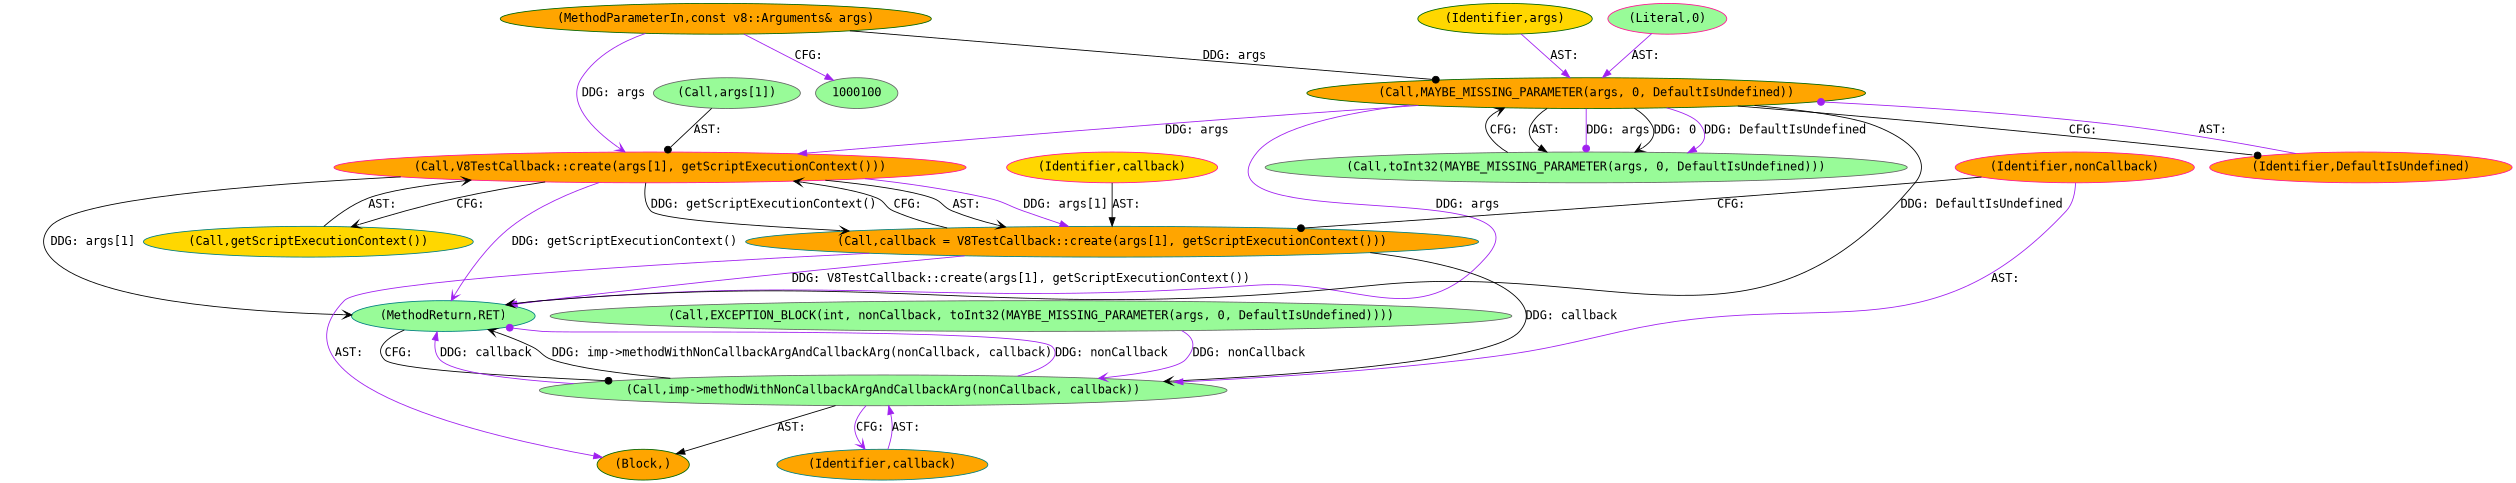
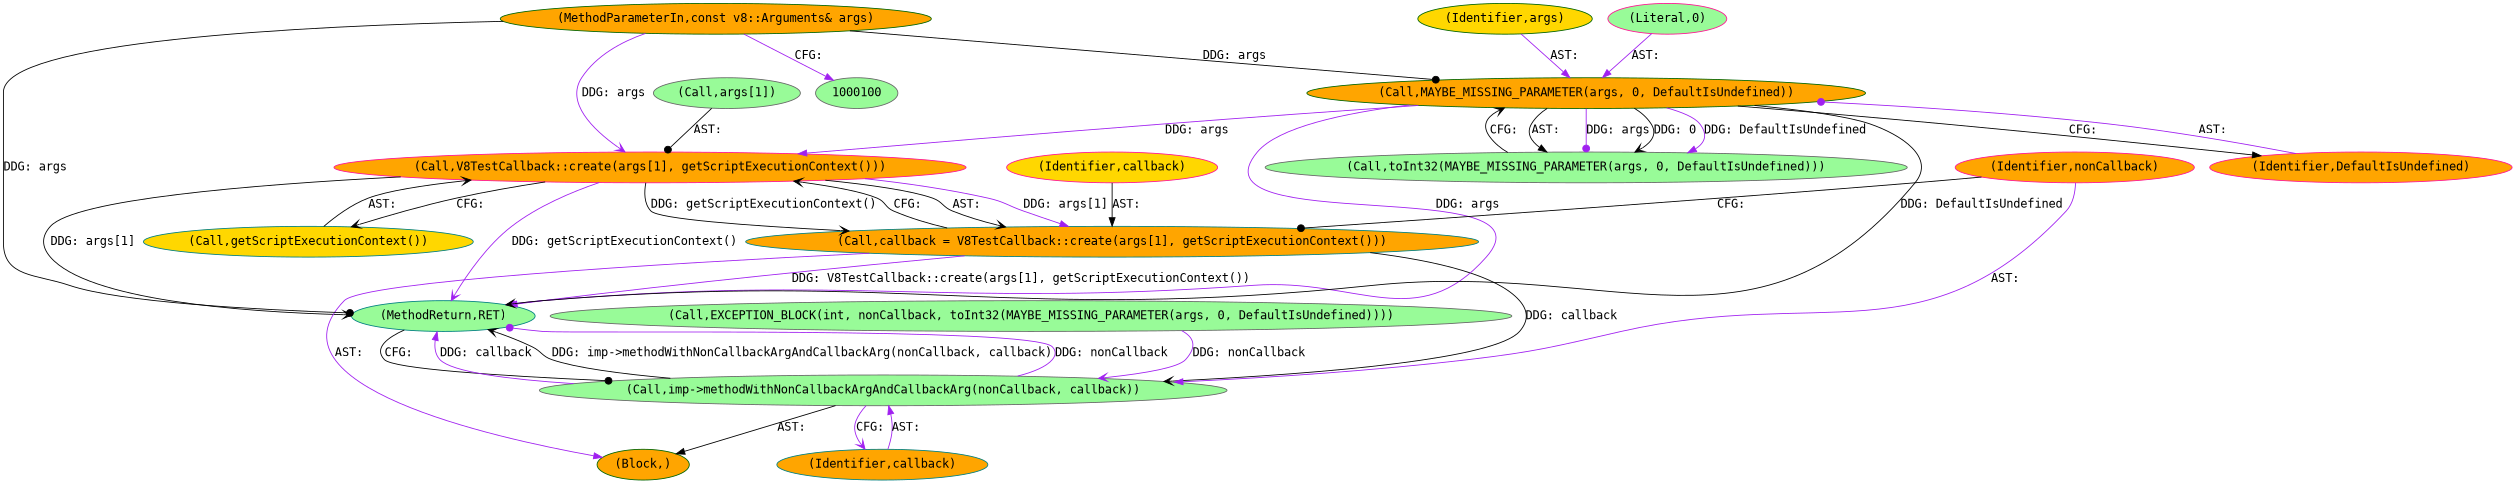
edge "(MethodParameterIn,const v8::Arguments& args)" -> "(MethodReturn,RET)": added, label "DDG: args"
edge "(Call,MAYBE_MISSING_PARAMETER(args, 0, DefaultIsUndefined))" -> "(Identifier,DefaultIsUndefined)": arrowhead dot -> normal
